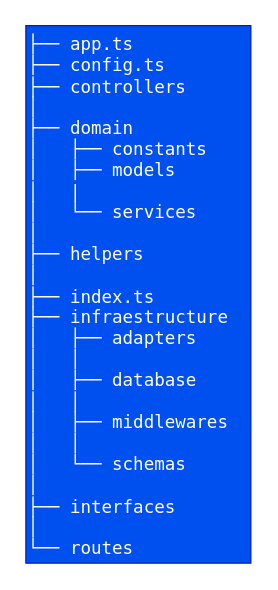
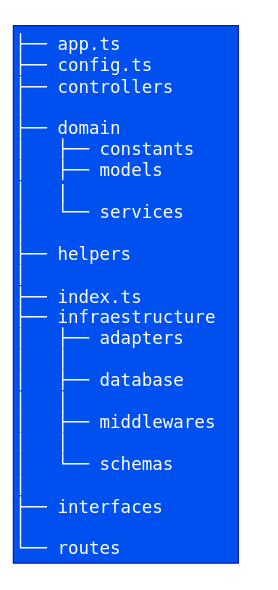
node "├── app.ts ├── config.ts ├── controllers │ ├── domain │ ├── constants │ ├── models │ | │ └── services │ ├── helpers │ ├── index.ts ├── infraestructure │ ├── adapters │ │ │ ├── database │ │ │ ├── middlewares │ │ │ └── schemas │ ├── interfaces │ └── routes": moved (138, 294) -> (126, 294)
